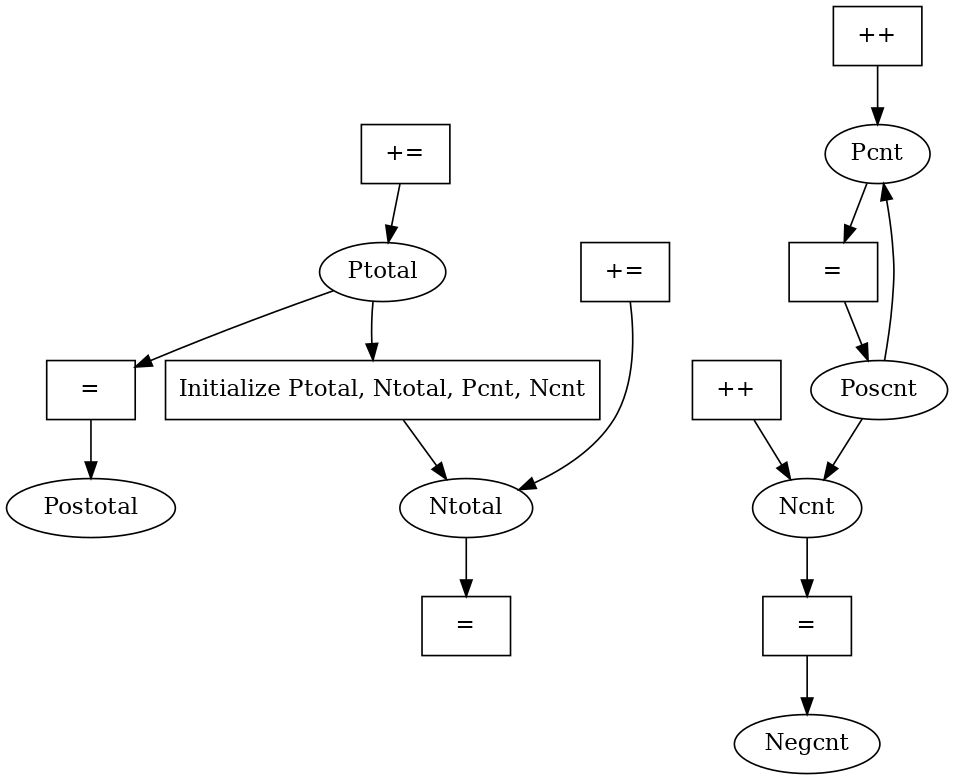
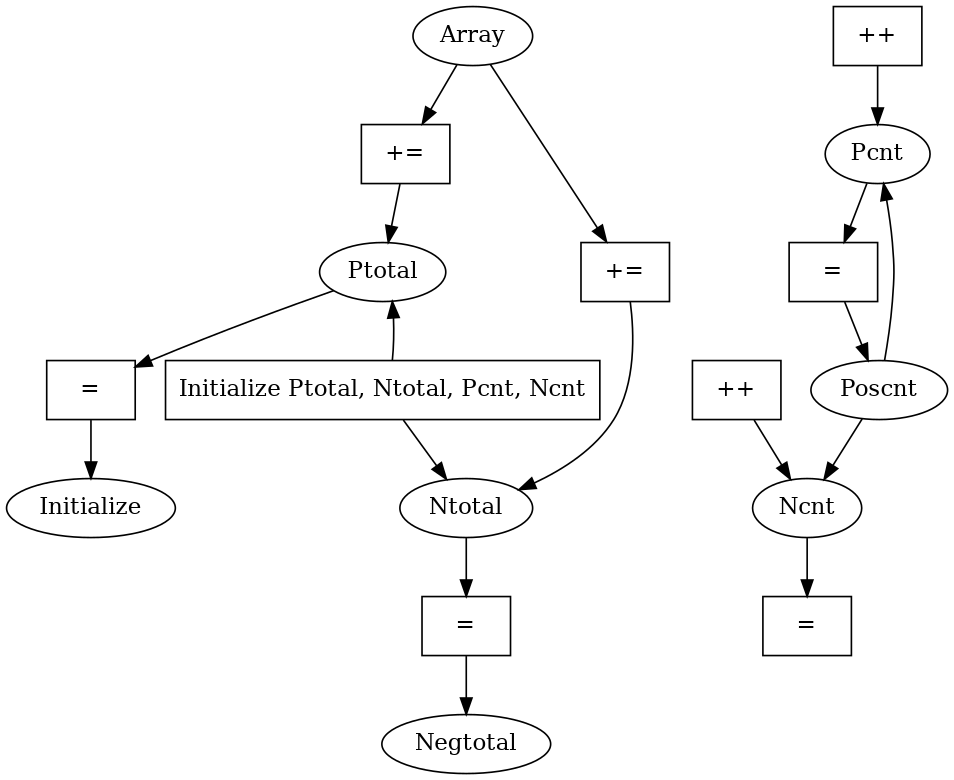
node "Array": added
edge "Ptotal" -> "Initialize Ptotal, Ntotal, Pcnt, Ncnt": reversed
node "Postotal": label "Postotal" -> "Initialize"
node "Negtotal": added
node "Negcnt": removed
